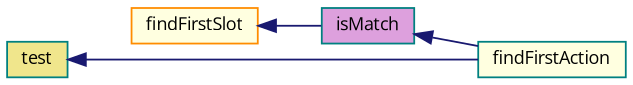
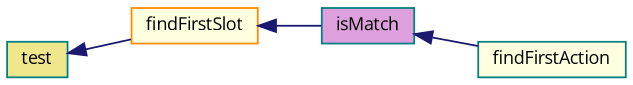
edge "findFirstAction" -> "test": now "findFirstSlot" -> "test"
